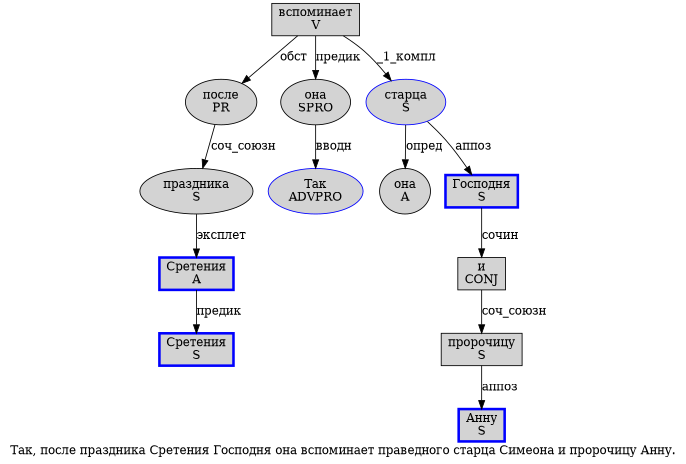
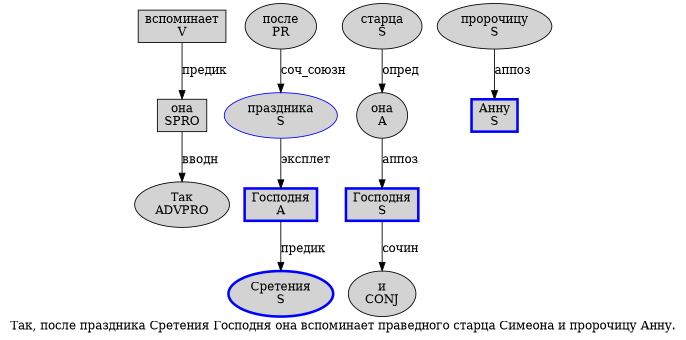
edge "вспоминает V" -> "старца S": removed, label "_1_компл"
edge "вспоминает V" -> "после PR": removed, label "обст"
node "она SPRO": shape ellipse -> box
node "старца S": color blue -> black
edge "старца S" -> "Господня S": now "она A" -> "Господня S"
node "праздника S": color black -> blue
node "Так ADVPRO": color blue -> black
node "Сретения A": label "Сретения A" -> "Господня A"
node "и CONJ": shape box -> ellipse
edge "и CONJ" -> "пророчицу S": removed, label "соч_союзн"
node "Сретения S": shape box -> ellipse
node "пророчицу S": shape box -> ellipse
